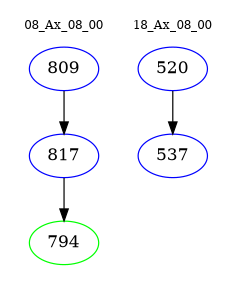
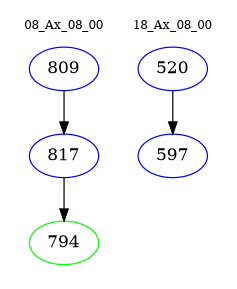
node "537": label "537" -> "597"
